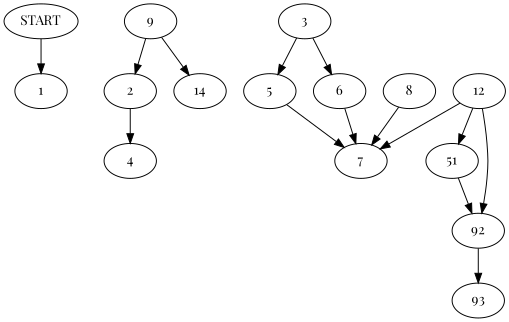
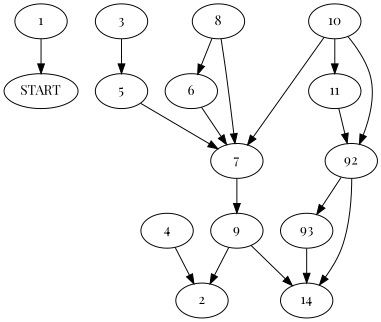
edge "START" -> "1": reversed
edge "3" -> "6": now "8" -> "6"
node "12": label "12" -> "10"
edge "2" -> "4": reversed
node "51": label "51" -> "11"
edge "7" -> "9": added
edge "92" -> "14": added
edge "93" -> "14": added
